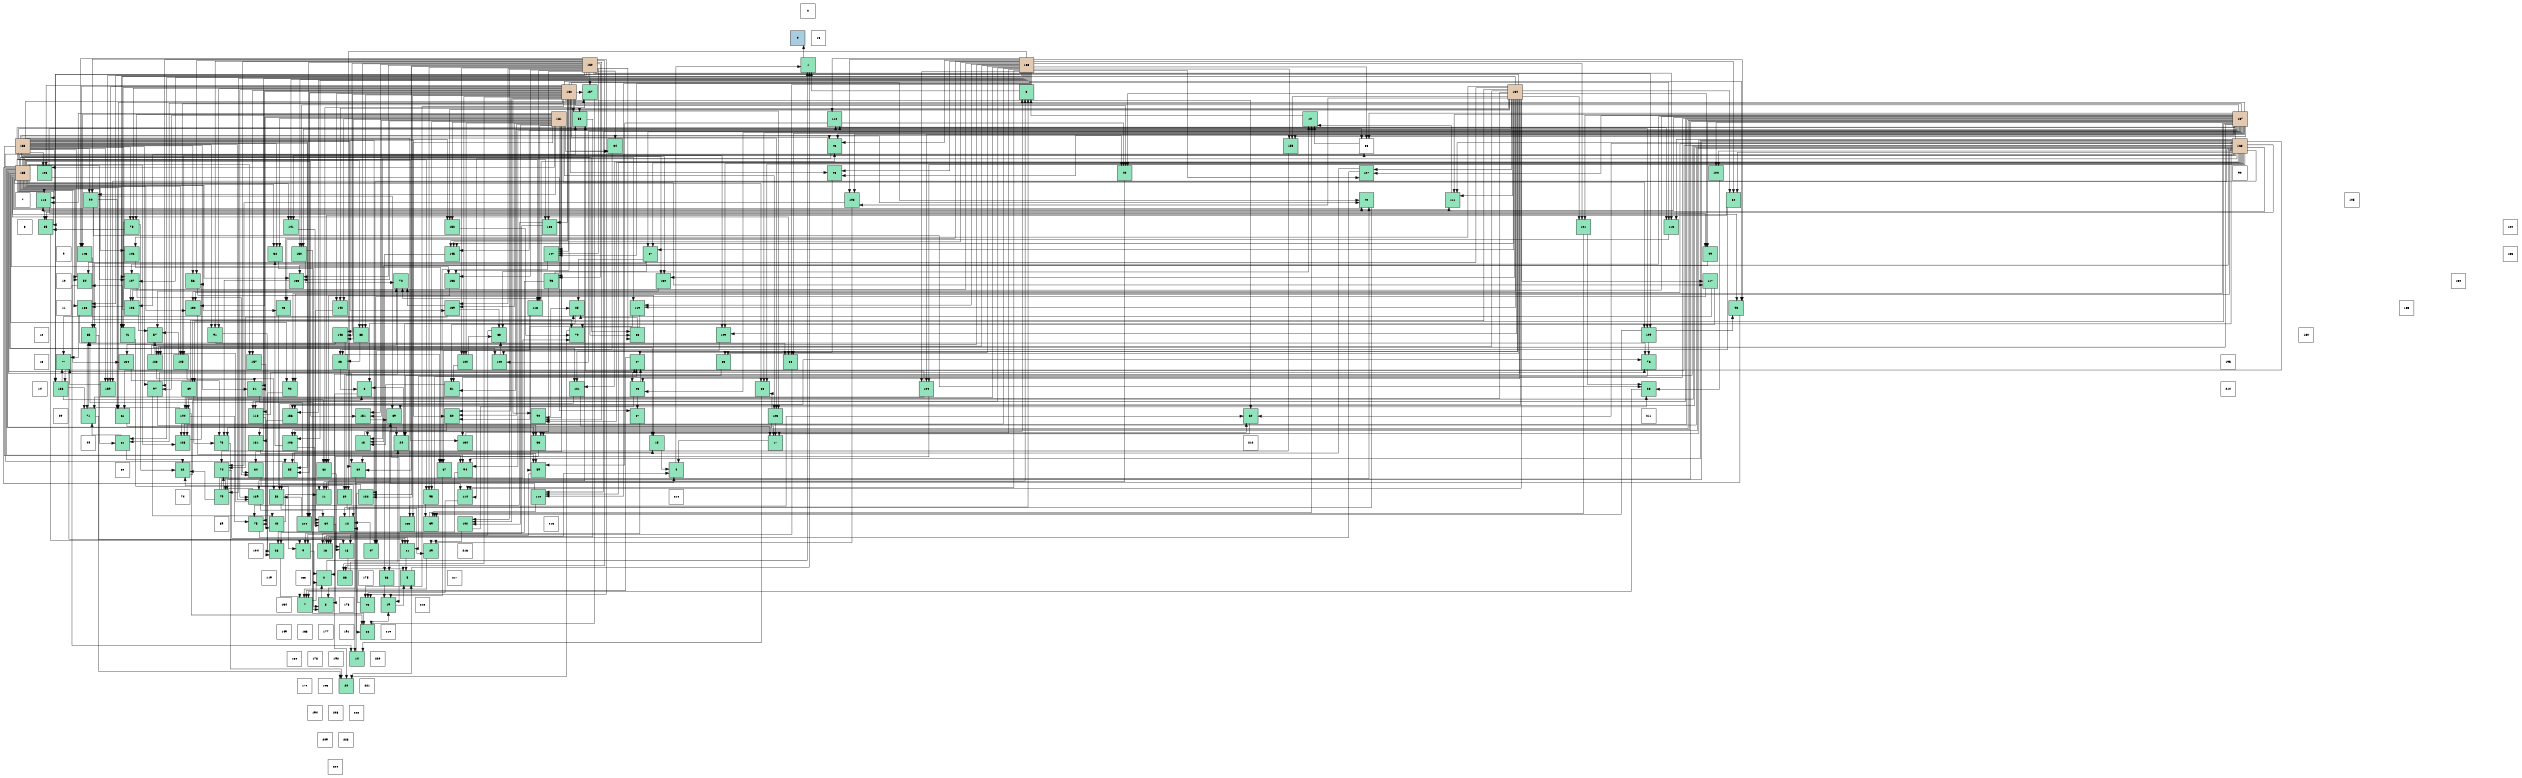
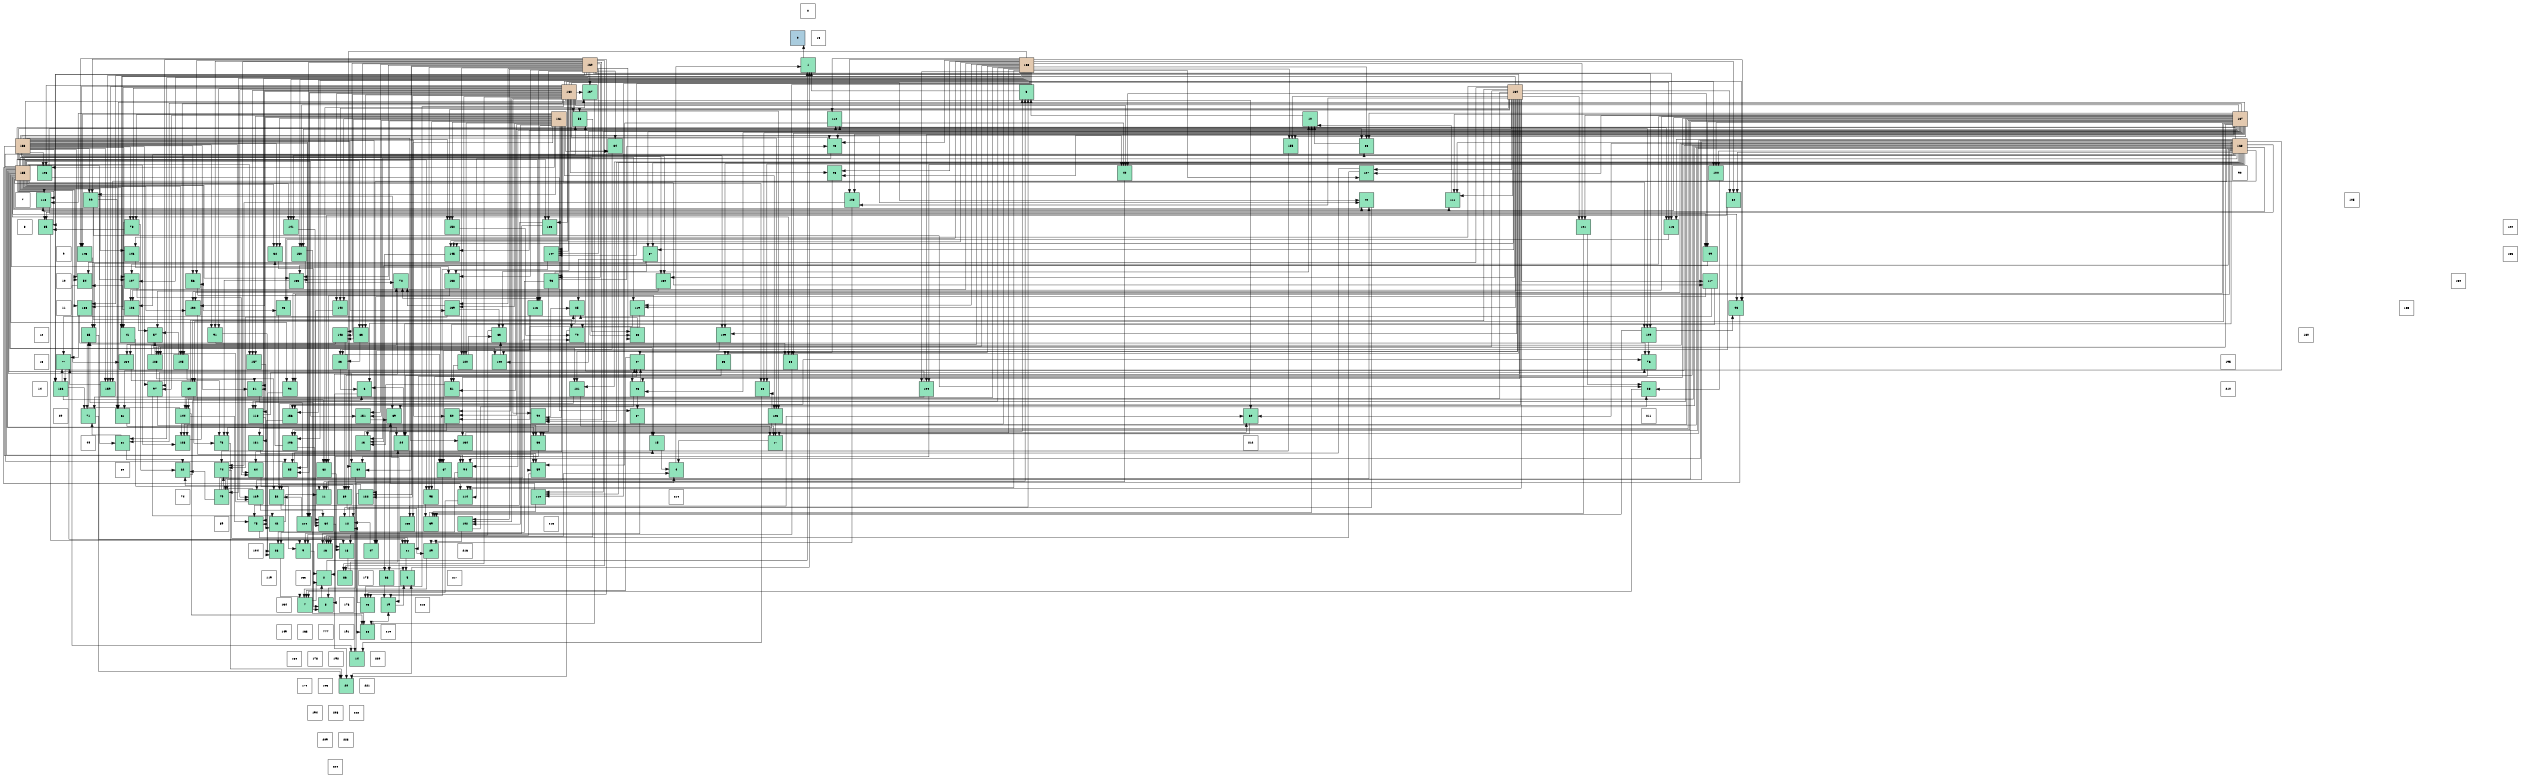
edge "162" -> "100": added
edge "161" -> "157": added
node "38": fillcolor #ffffff -> #91e3bb
edge "116" -> "48": now "93" -> "48"
edge "168" -> "154": added
edge "58" -> "129": now "161" -> "129"
node "177": label "177" -> "777"
